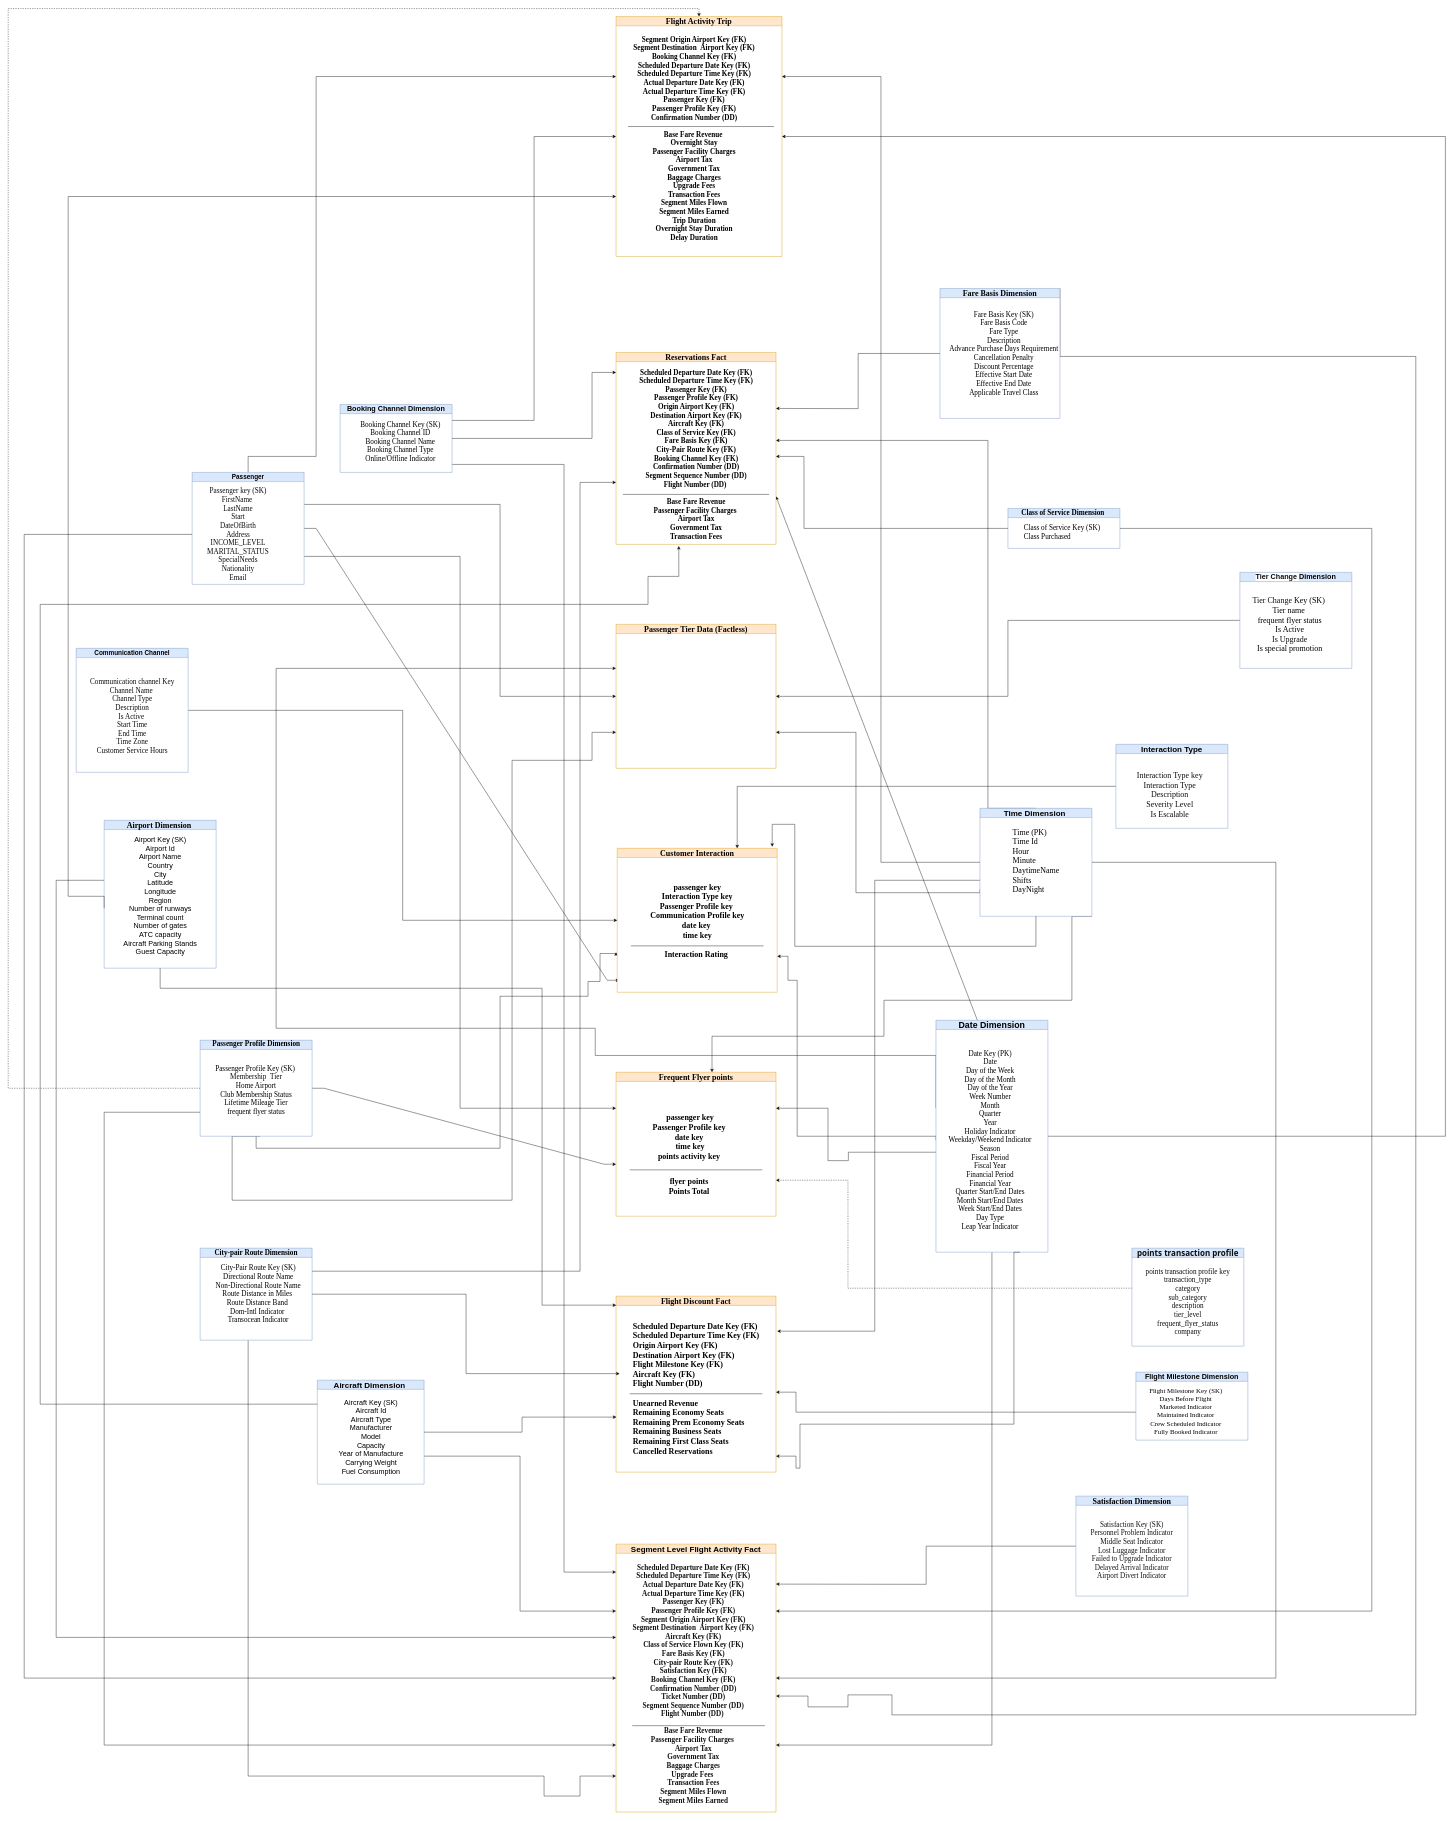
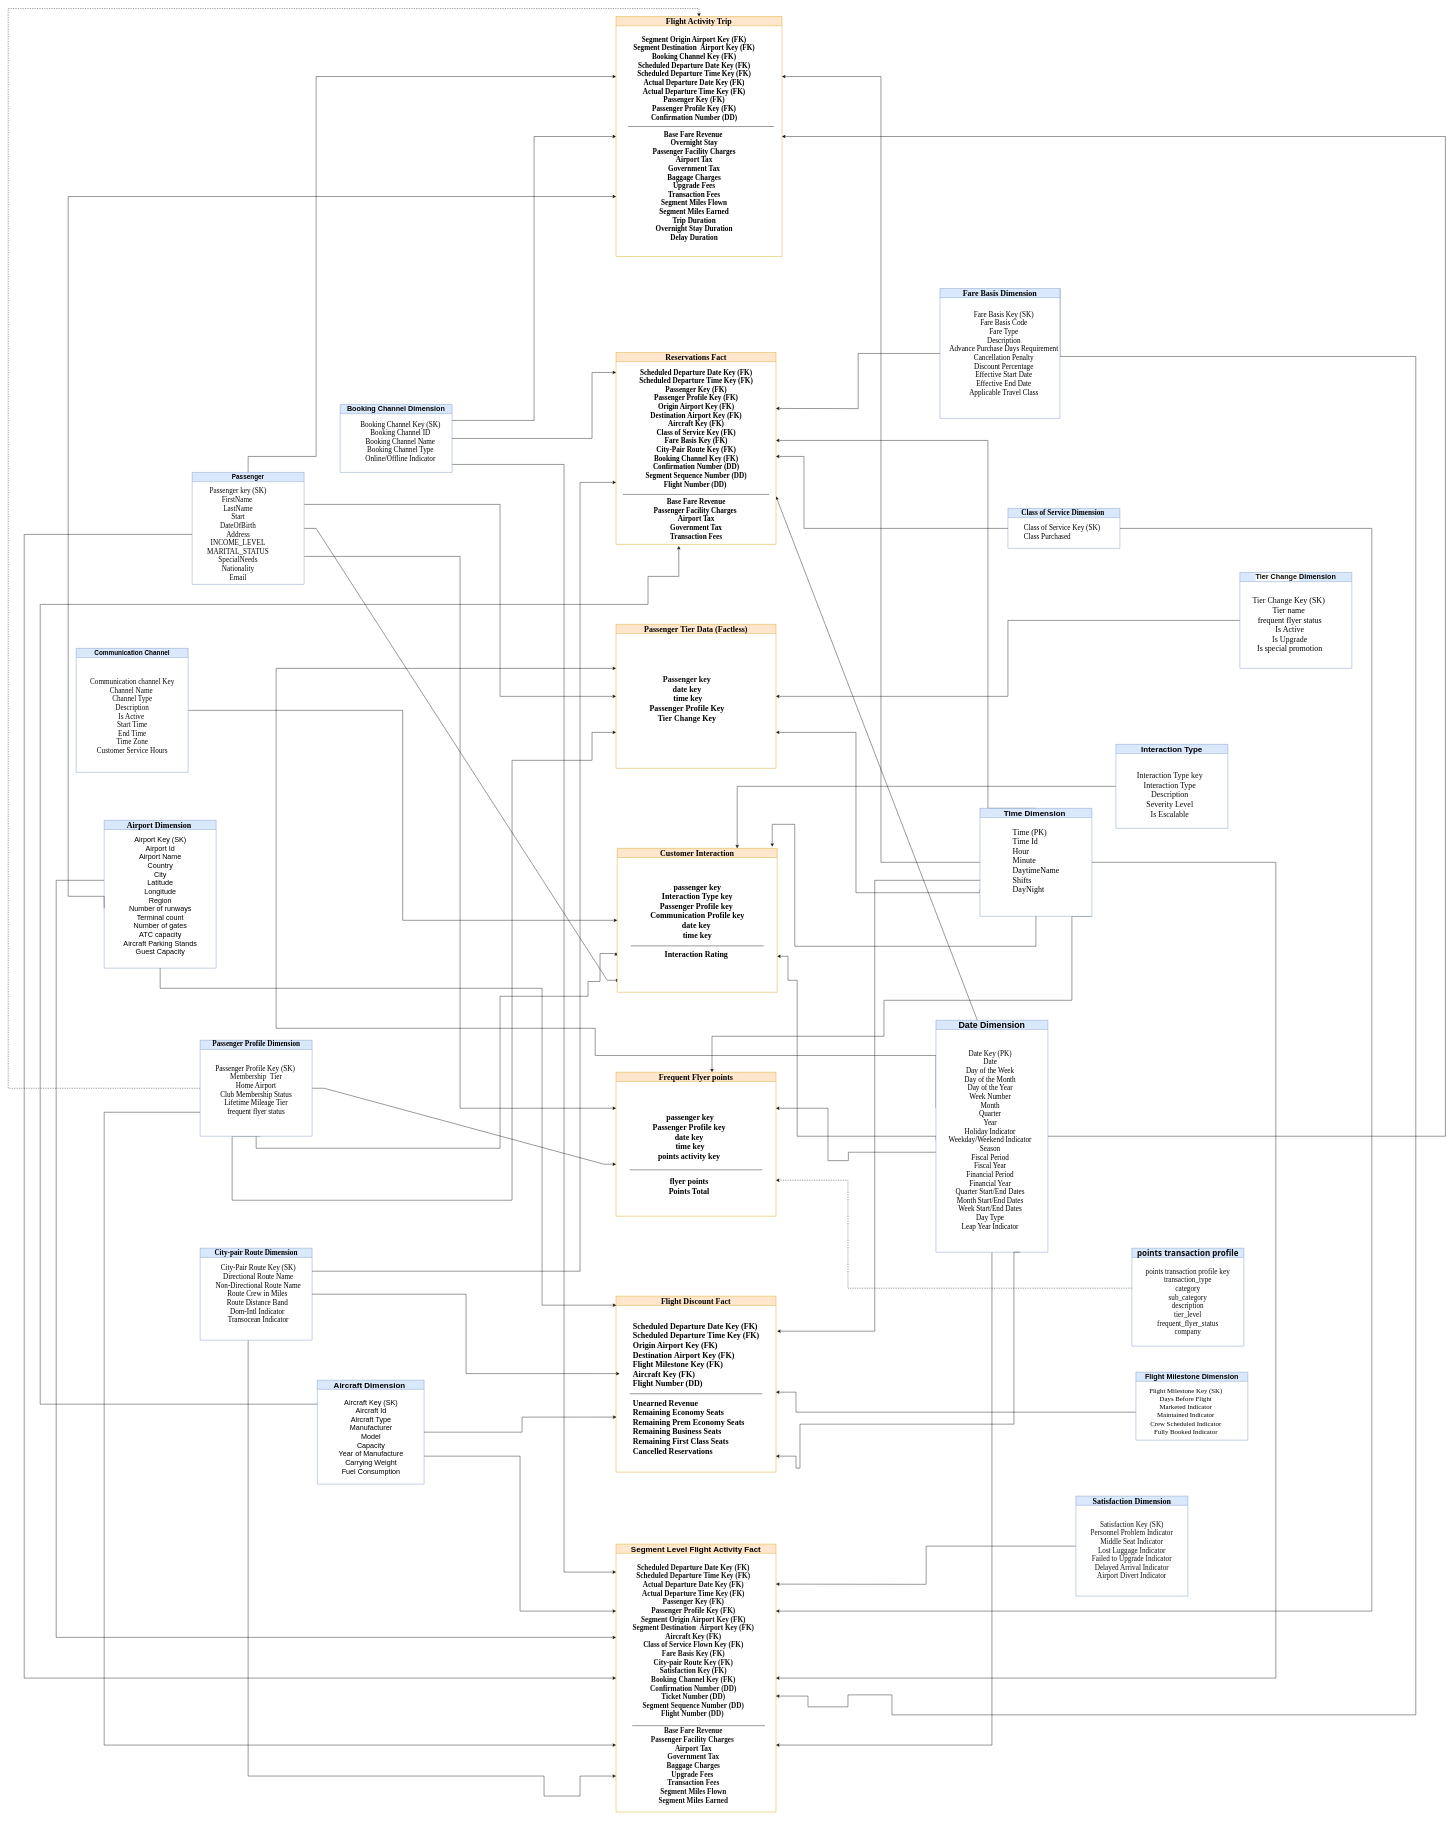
node "Passenger key date key time key Passenger Profile Key Tier Change Key": added
node "City-Pair Route Key (SK) Directional Route Name Non-Directional Route Name Route Distance in Miles Route Distance Band Dom-Intl Indicator Transocean Indicator": label "City-Pair Route Key (SK) Directional Route Name Non-Directional Route Name Route Distance in Miles Route Distance Band Dom-Intl Indicator Transocean Indicator" -> "City-Pair Route Key (SK) Directional Route Name Non-Directional Route Name Route Crew in Miles Route Distance Band Dom-Intl Indicator Transocean Indicator"
